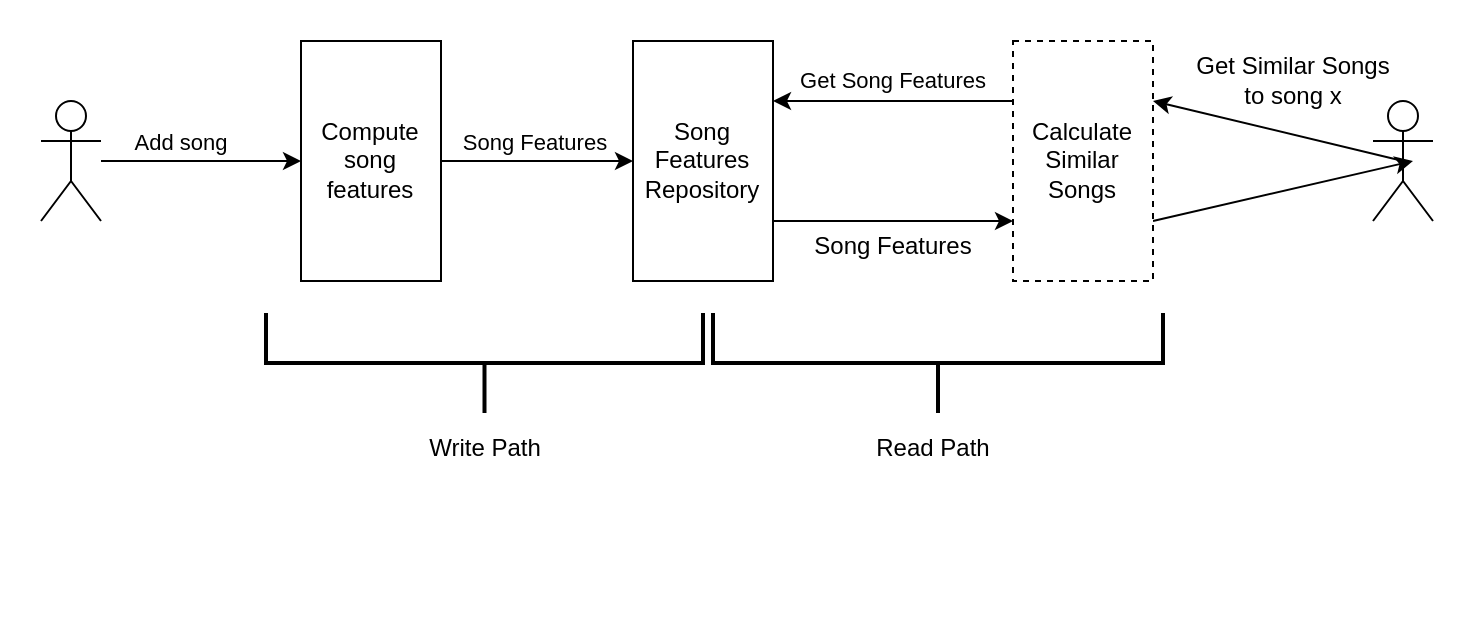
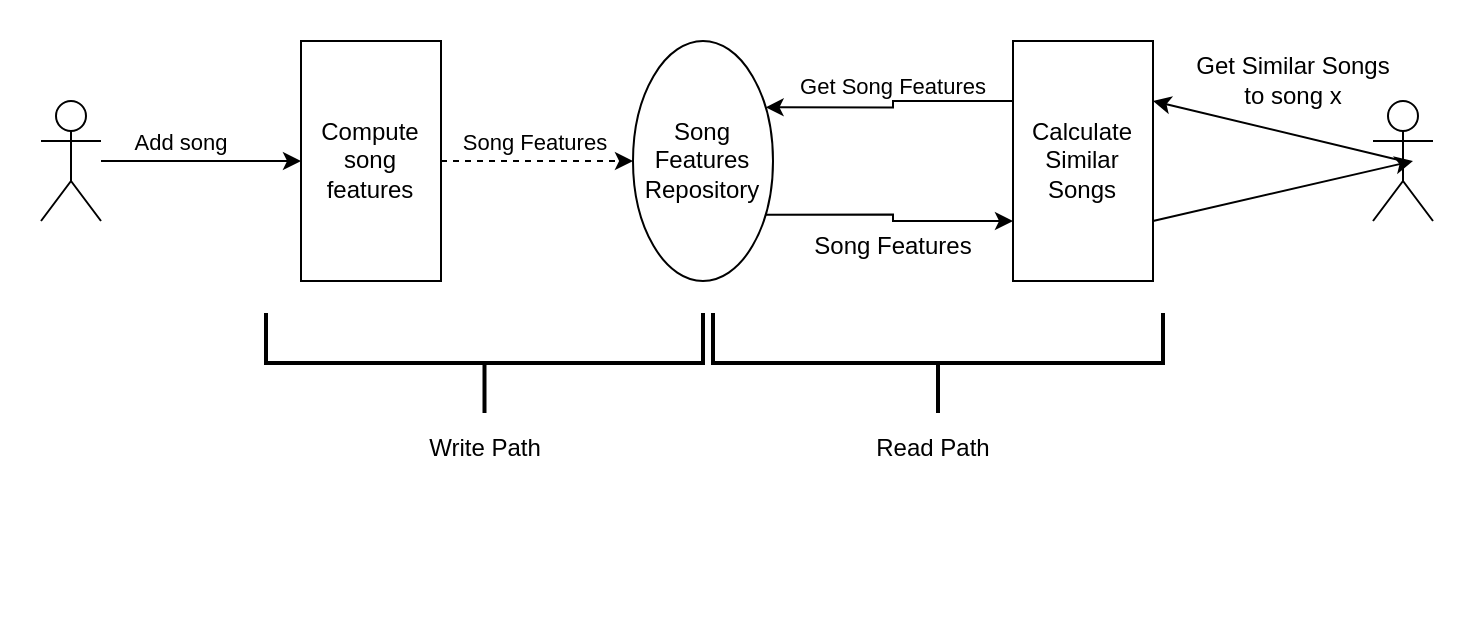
edge "Compute song features" -> "Song Features Repository": style solid -> dashed
node "Song Features Repository": shape rectangle -> ellipse
node "Calculate Similar Songs": style dashed -> solid
